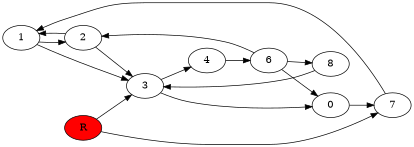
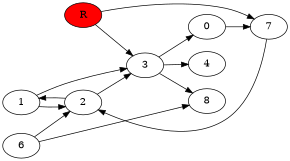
edge "7" -> "1": now "7" -> "2"
edge "4" -> "6": removed
edge "6" -> "0": removed
edge "8" -> "3": reversed
